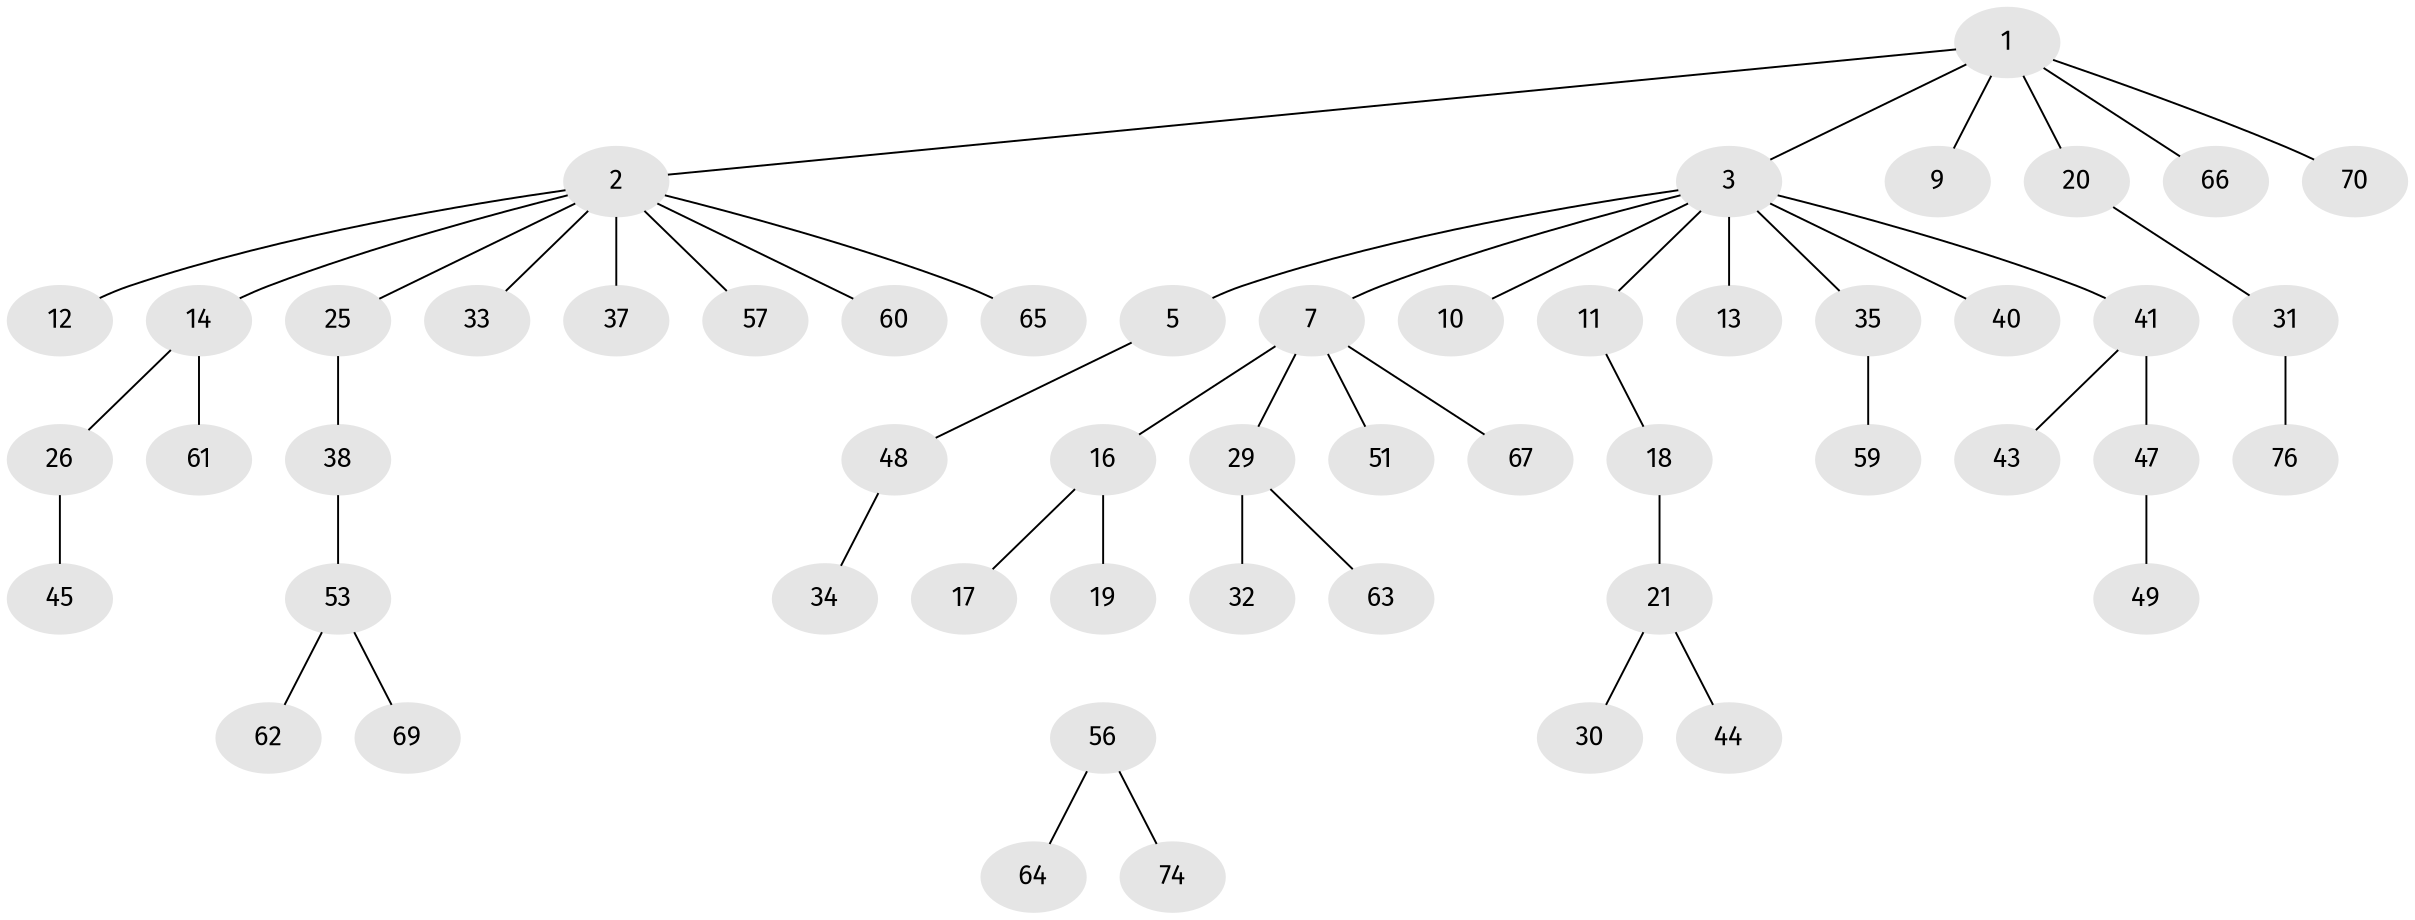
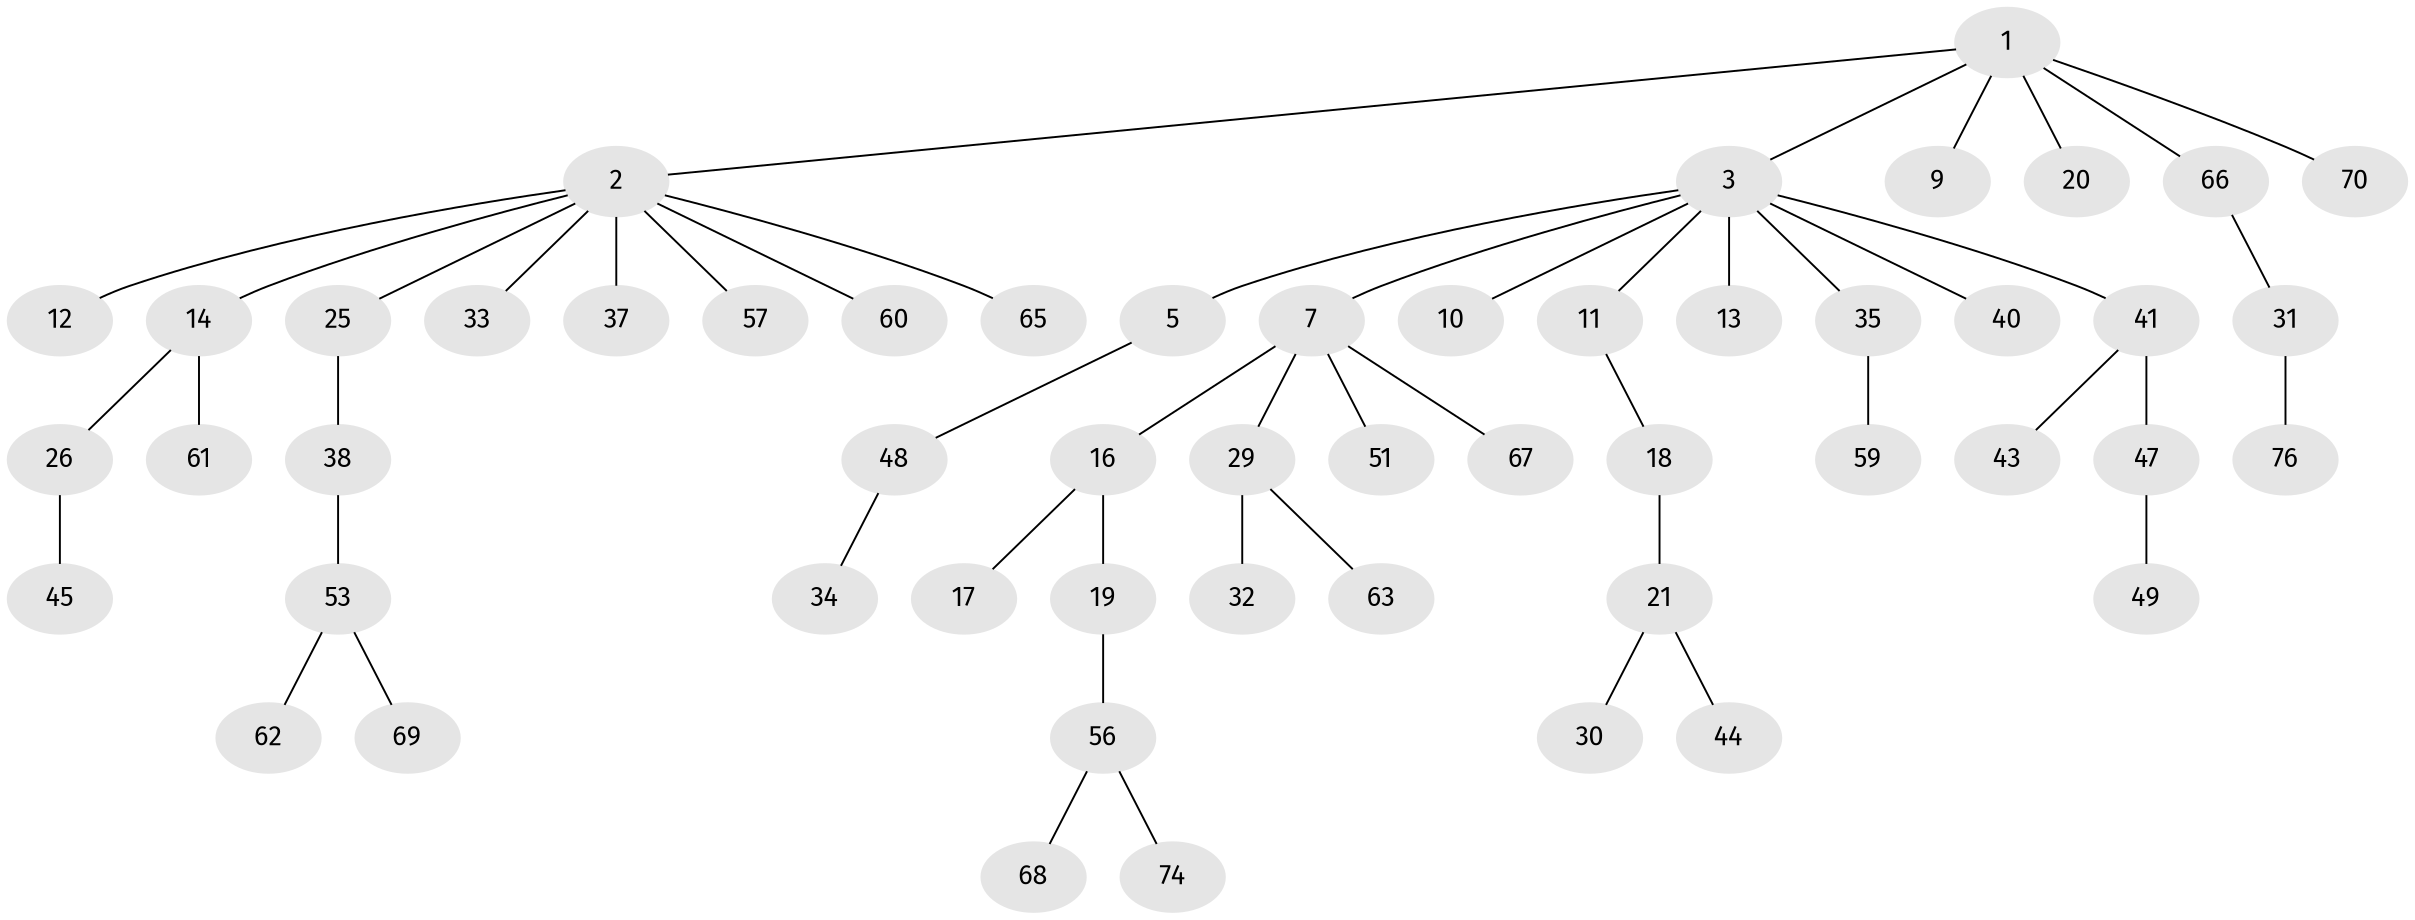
edge "20" -- "31": now "66" -- "31"
edge "19" -- "56": added
node "64": label "64" -> "68"
